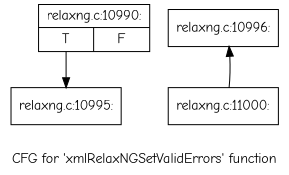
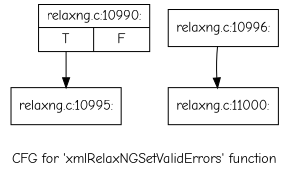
edge "relaxng.c:11000:" -> "relaxng.c:10996:": reversed
